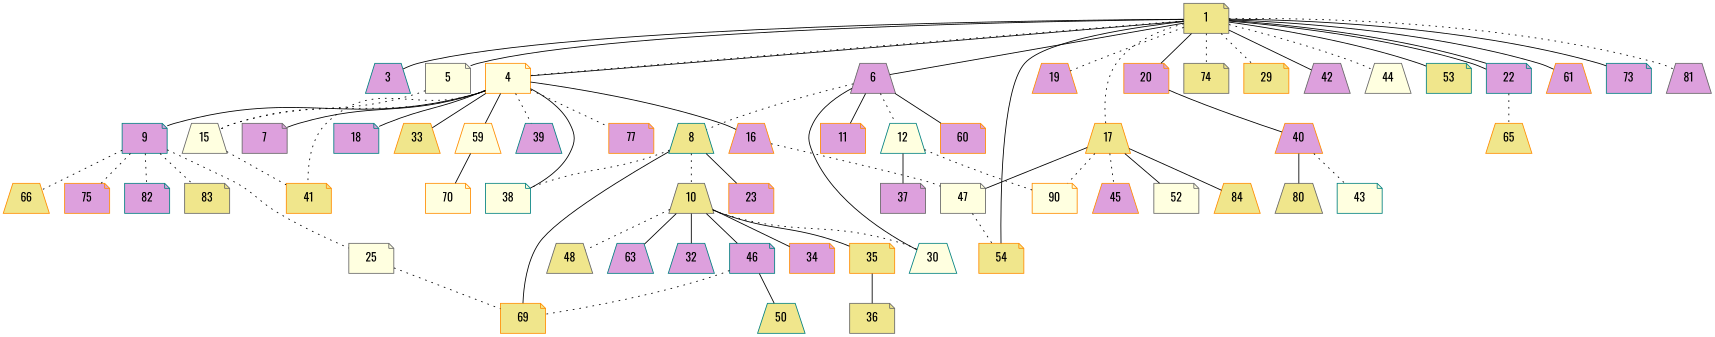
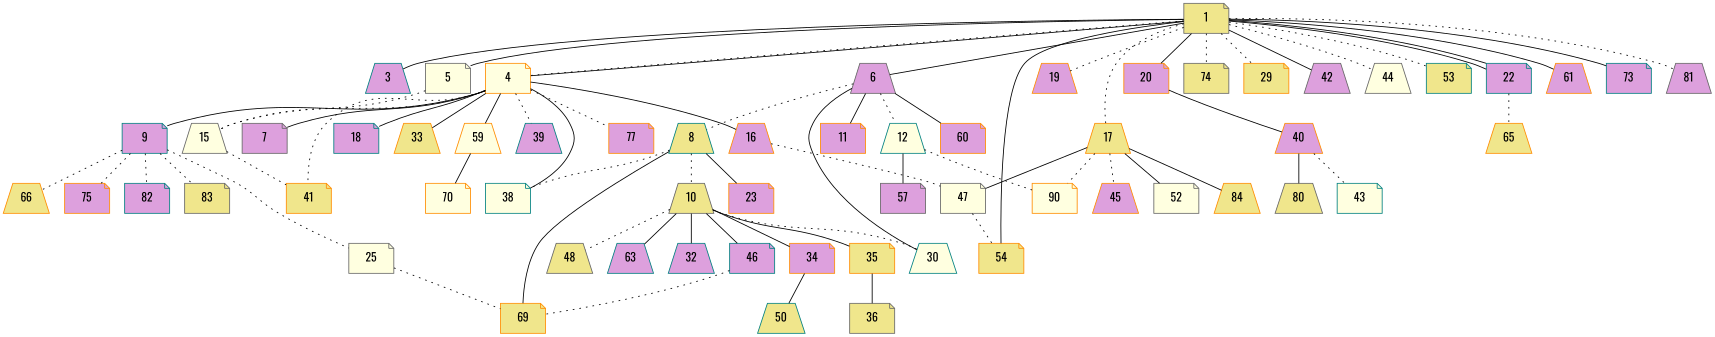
edge "1" -- "53": style solid -> dotted
node "37": label "37" -> "57"
edge "46" -- "50": now "34" -- "50"
